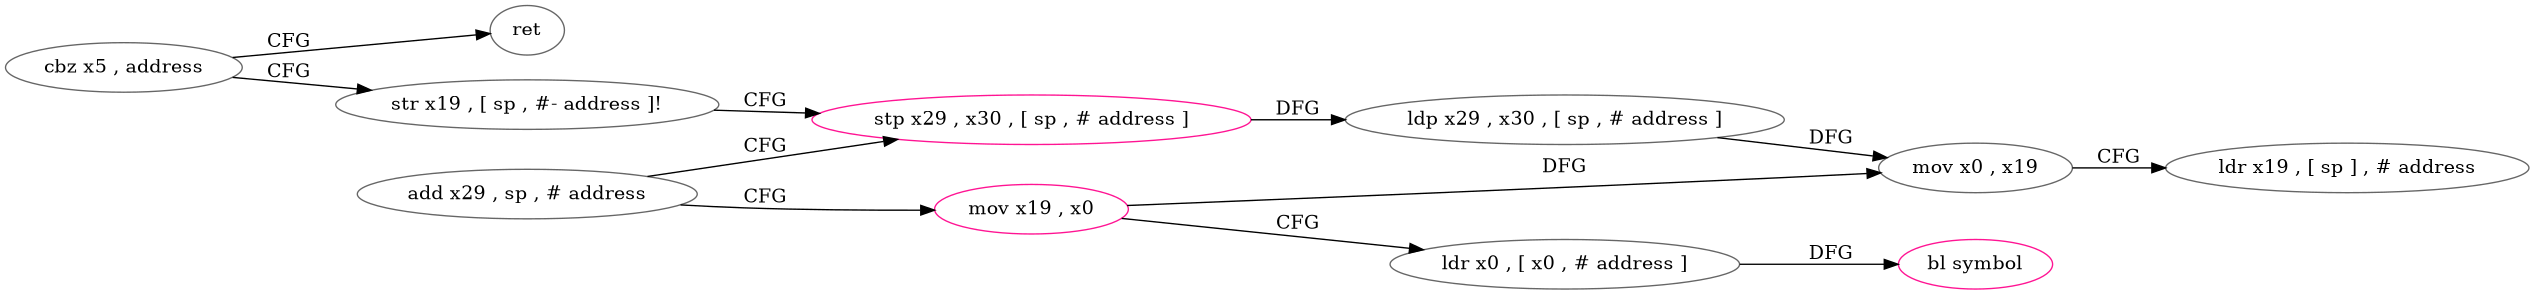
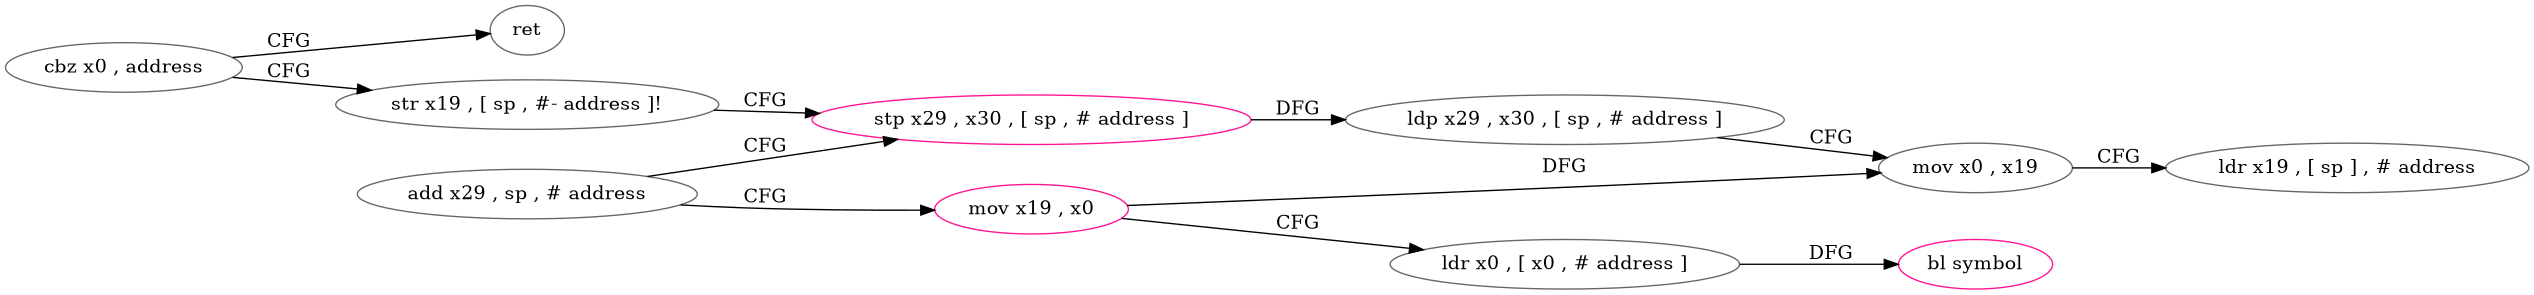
node "cbz x5 , address": label "cbz x5 , address" -> "cbz x0 , address"
edge "ldp x29 , x30 , [ sp , # address ]" -> "mov x0 , x19": label "DFG" -> "CFG"
